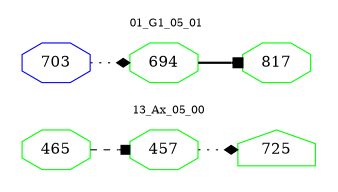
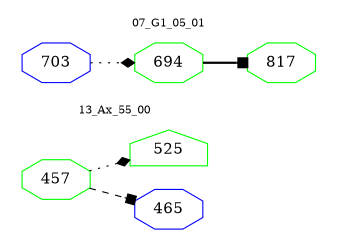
cluster "01_G1_05_01": label "01_G1_05_01" -> "07_G1_05_01"
cluster "13_Ax_05_00": label "13_Ax_05_00" -> "13_Ax_55_00"
node "465": color green -> blue
edge "465" -> "457": reversed
node "725": label "725" -> "525"
